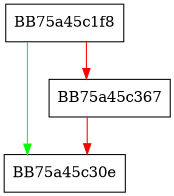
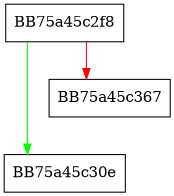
node "BB75a45c1f8": label "BB75a45c1f8" -> "BB75a45c2f8"
edge "BB75a45c367" -> "BB75a45c30e": removed
